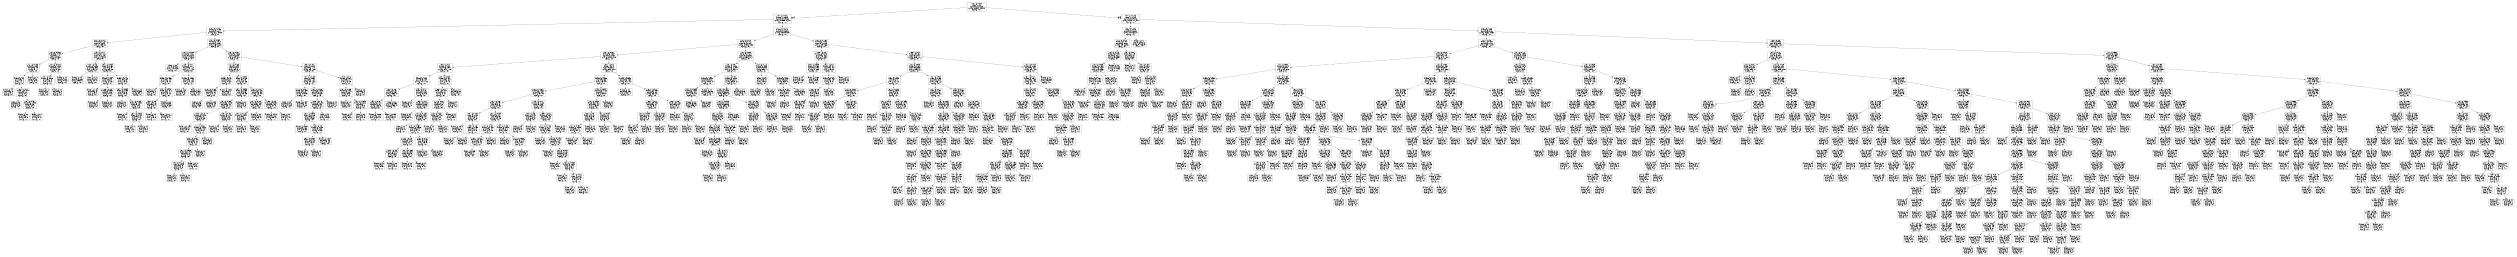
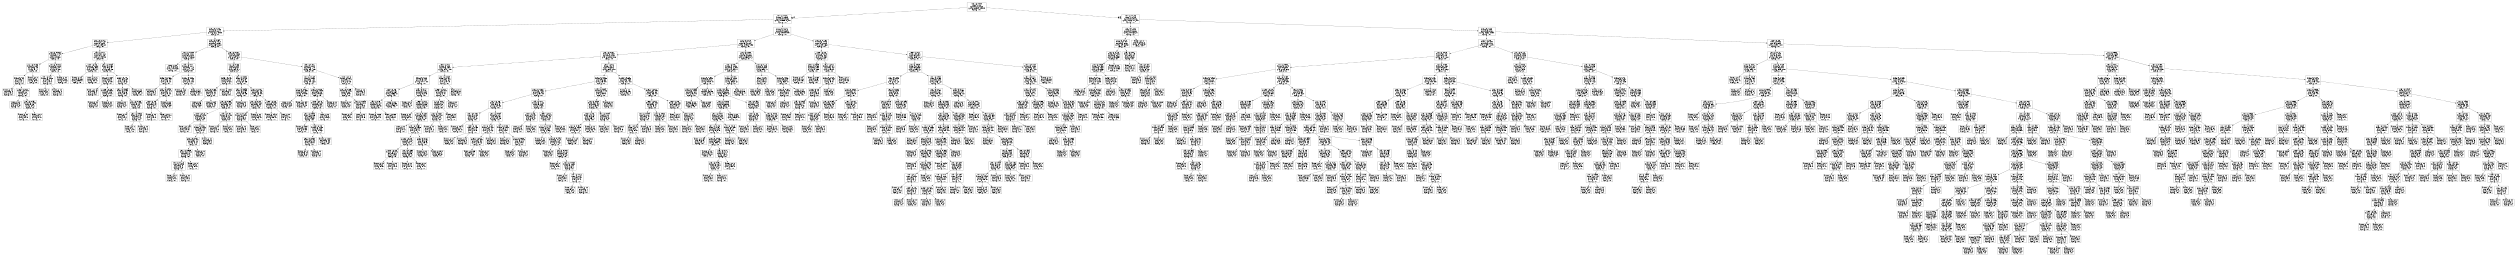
node "entropy = 0.0 samples = 106 value = [106, 0] class = y[0]": added
node "entropy = 0.0 samples = 37 value = [0, 37] class = y[1]": removed
